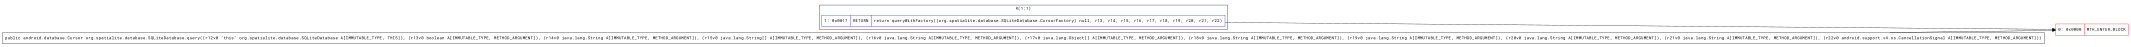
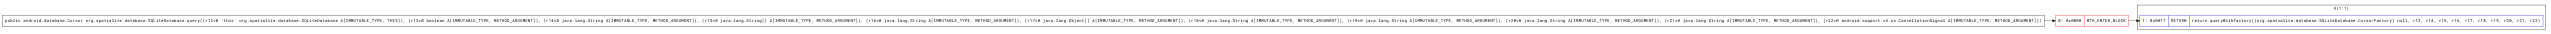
edge "1: 0x0017" -> "0: 0x0000": reversed
